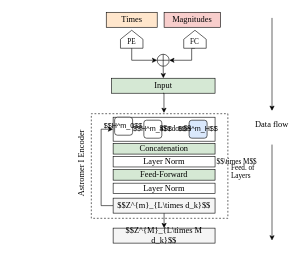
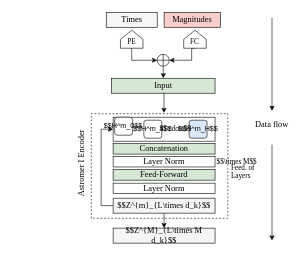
node "Times": fillcolor #ffe6cc -> #f5f5f5
